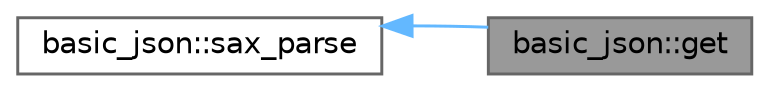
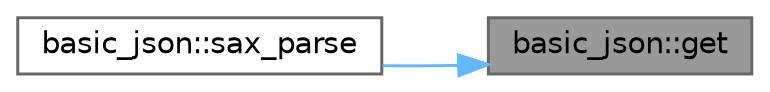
edge "basic_json::get" -> "basic_json::sax_parse": reversed
